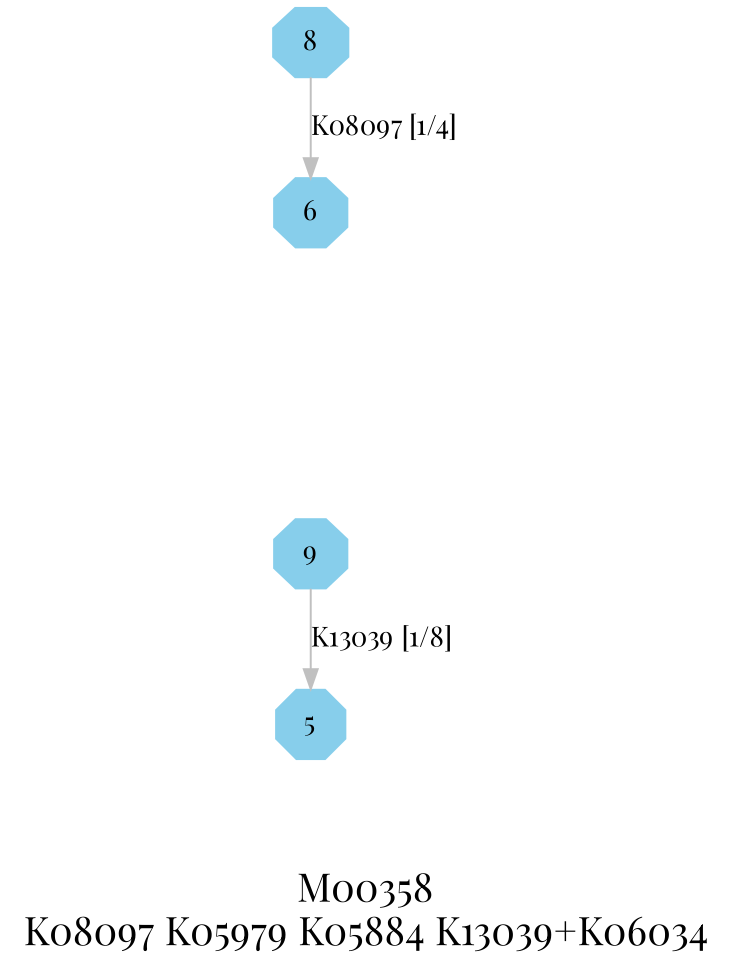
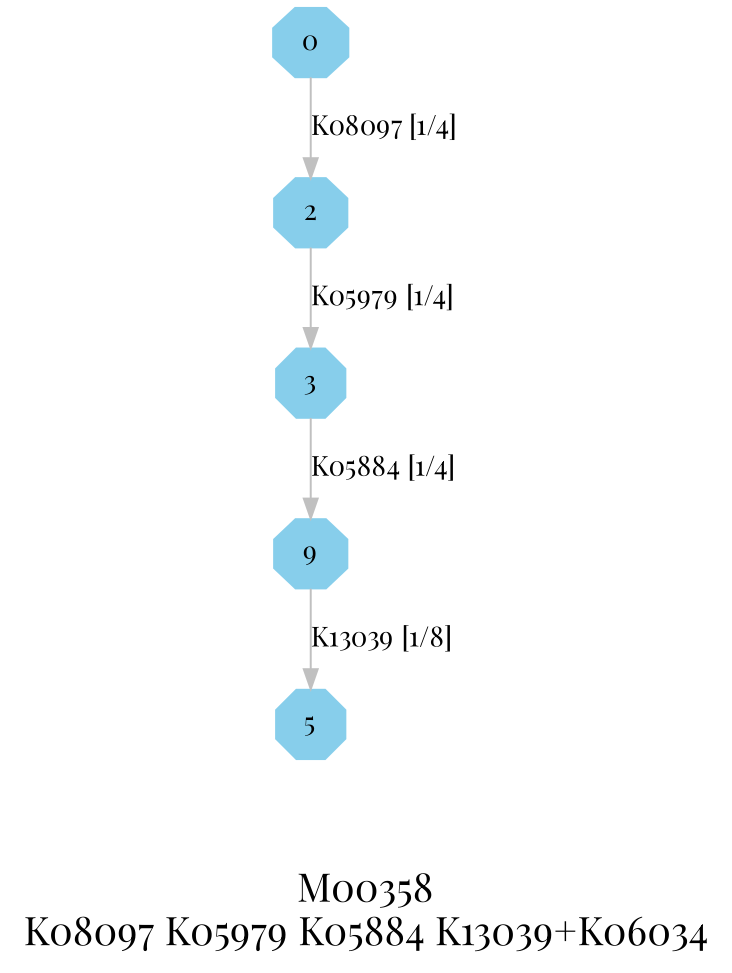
node "8": label "8" -> "0"
node "6": label "6" -> "2"
node "3": added
